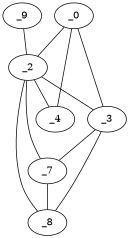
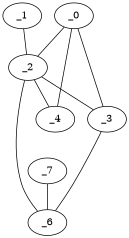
node "_9": label "_9" -> "_1"
edge "_2" -- "_7": removed
edge "_3" -- "_7": removed
node "_8": label "_8" -> "_6"
